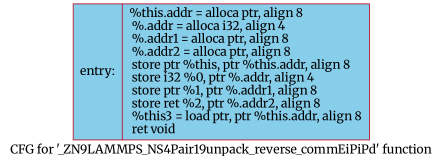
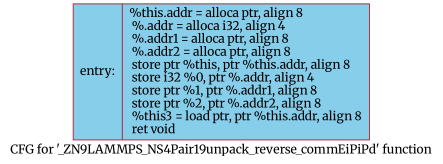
node "entry:": text "store ret %2, ptr %.addr2, align 8" -> "store ptr %2, ptr %.addr2, align 8"
